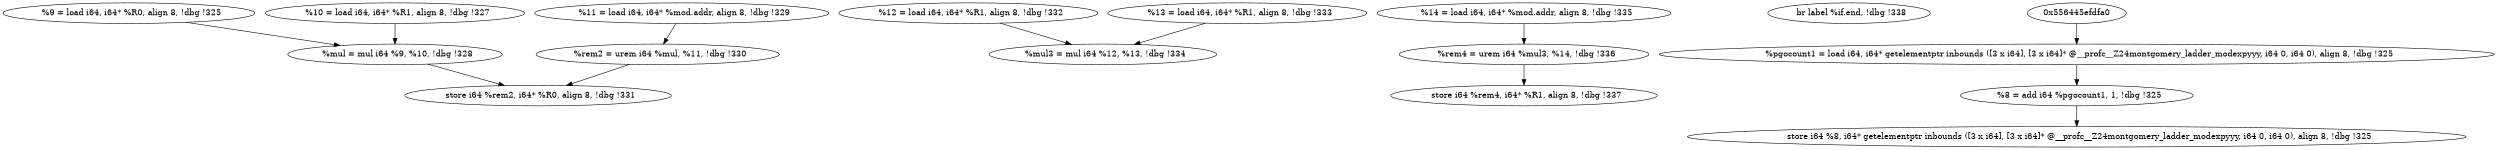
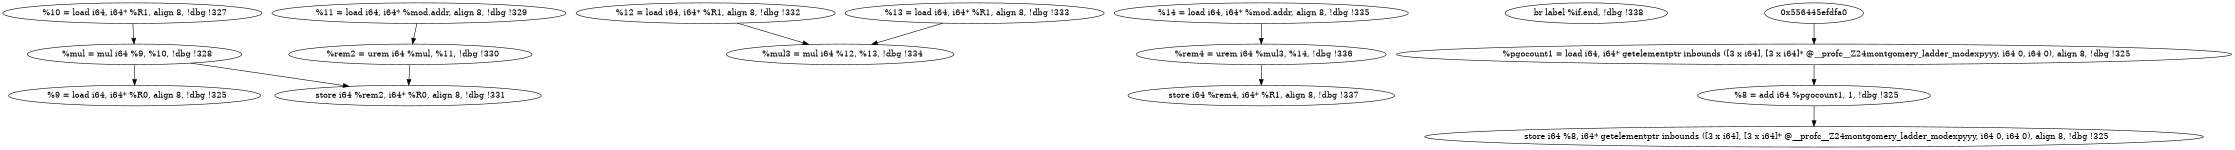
edge "%9 = load i64, i64* %R0, align 8, !dbg !325" -> "%mul = mul i64 %9, %10, !dbg !328": reversed
